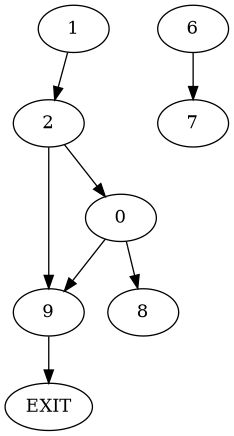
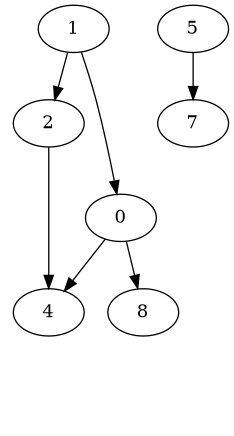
node "6": label "6" -> "5"
edge "2" -> "0": now "1" -> "0"
node "9": label "9" -> "4"
node "EXIT": removed
